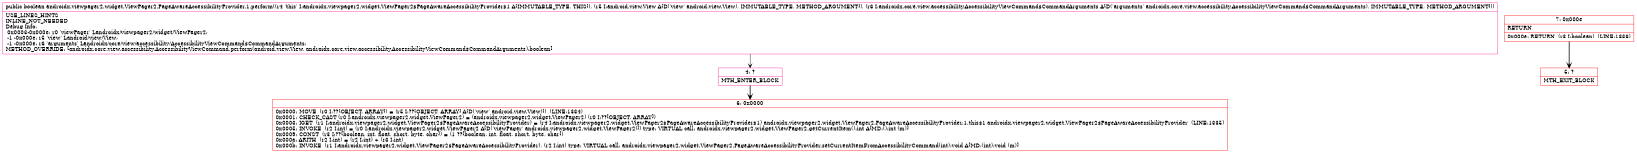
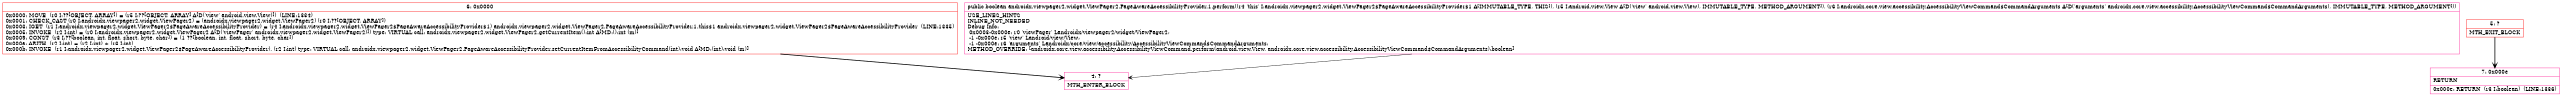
node "7: 0x000e": color red -> deeppink
edge "7: 0x000e" -> "5: ?": reversed
edge "4: ?" -> "6: 0x0000": reversed
